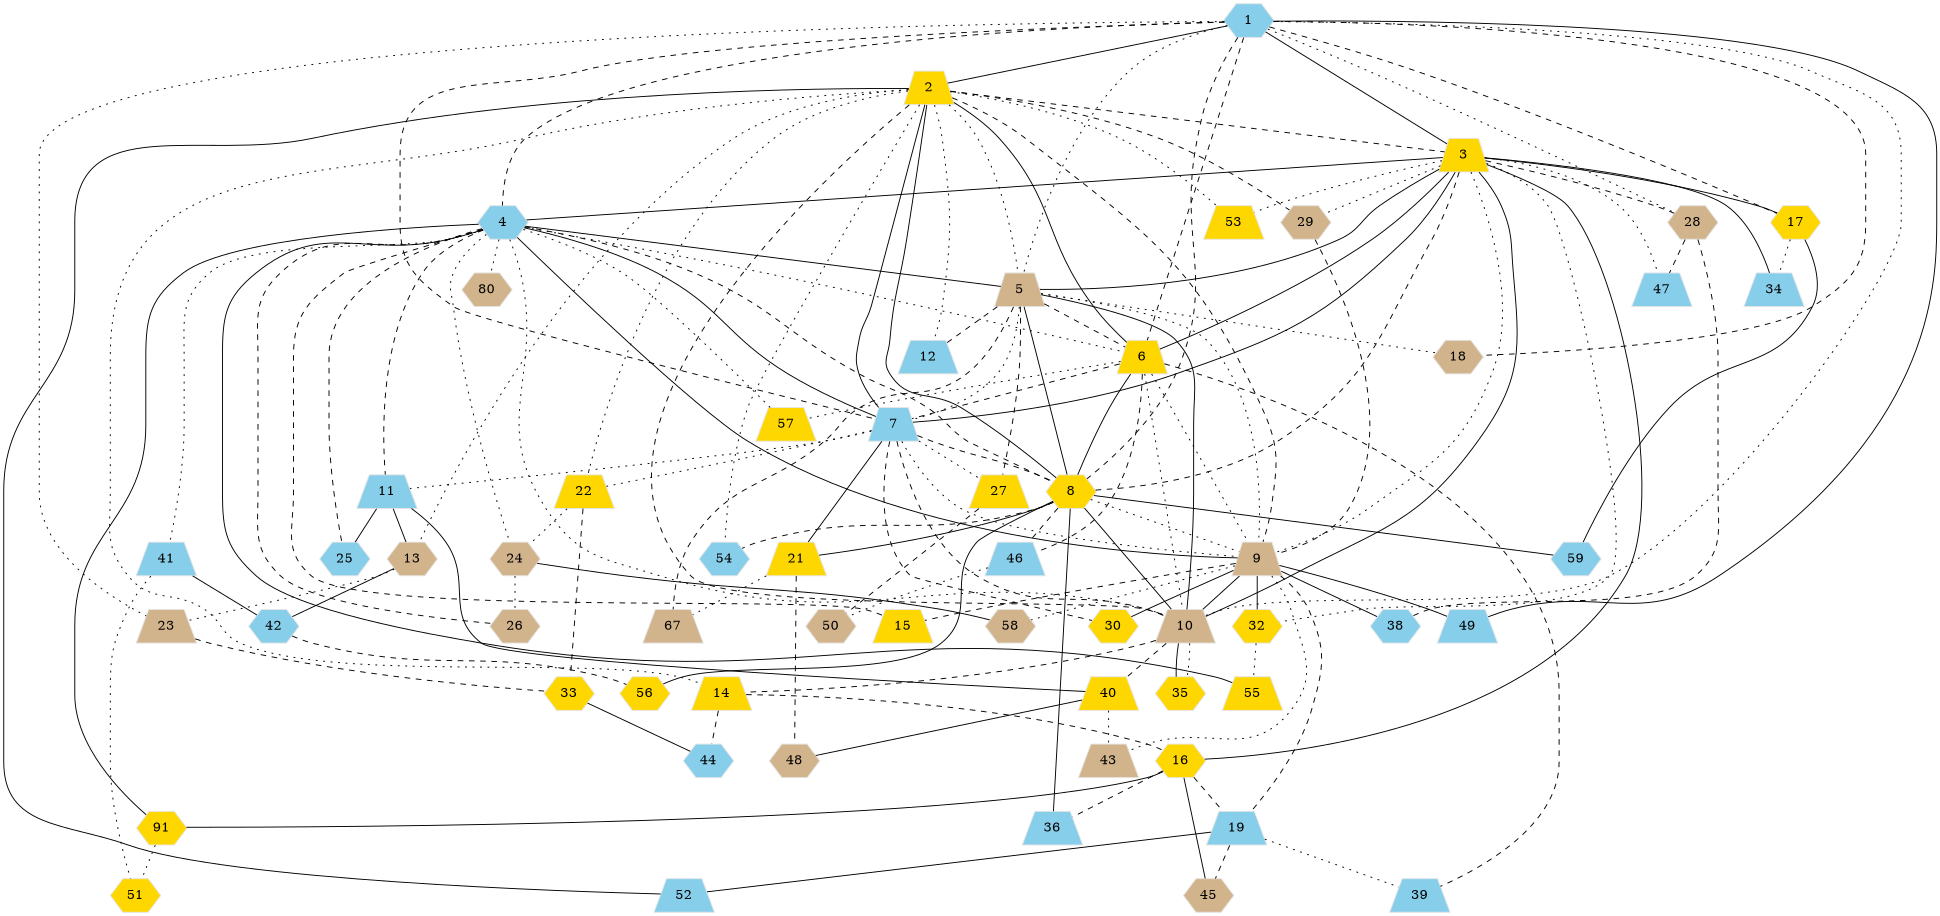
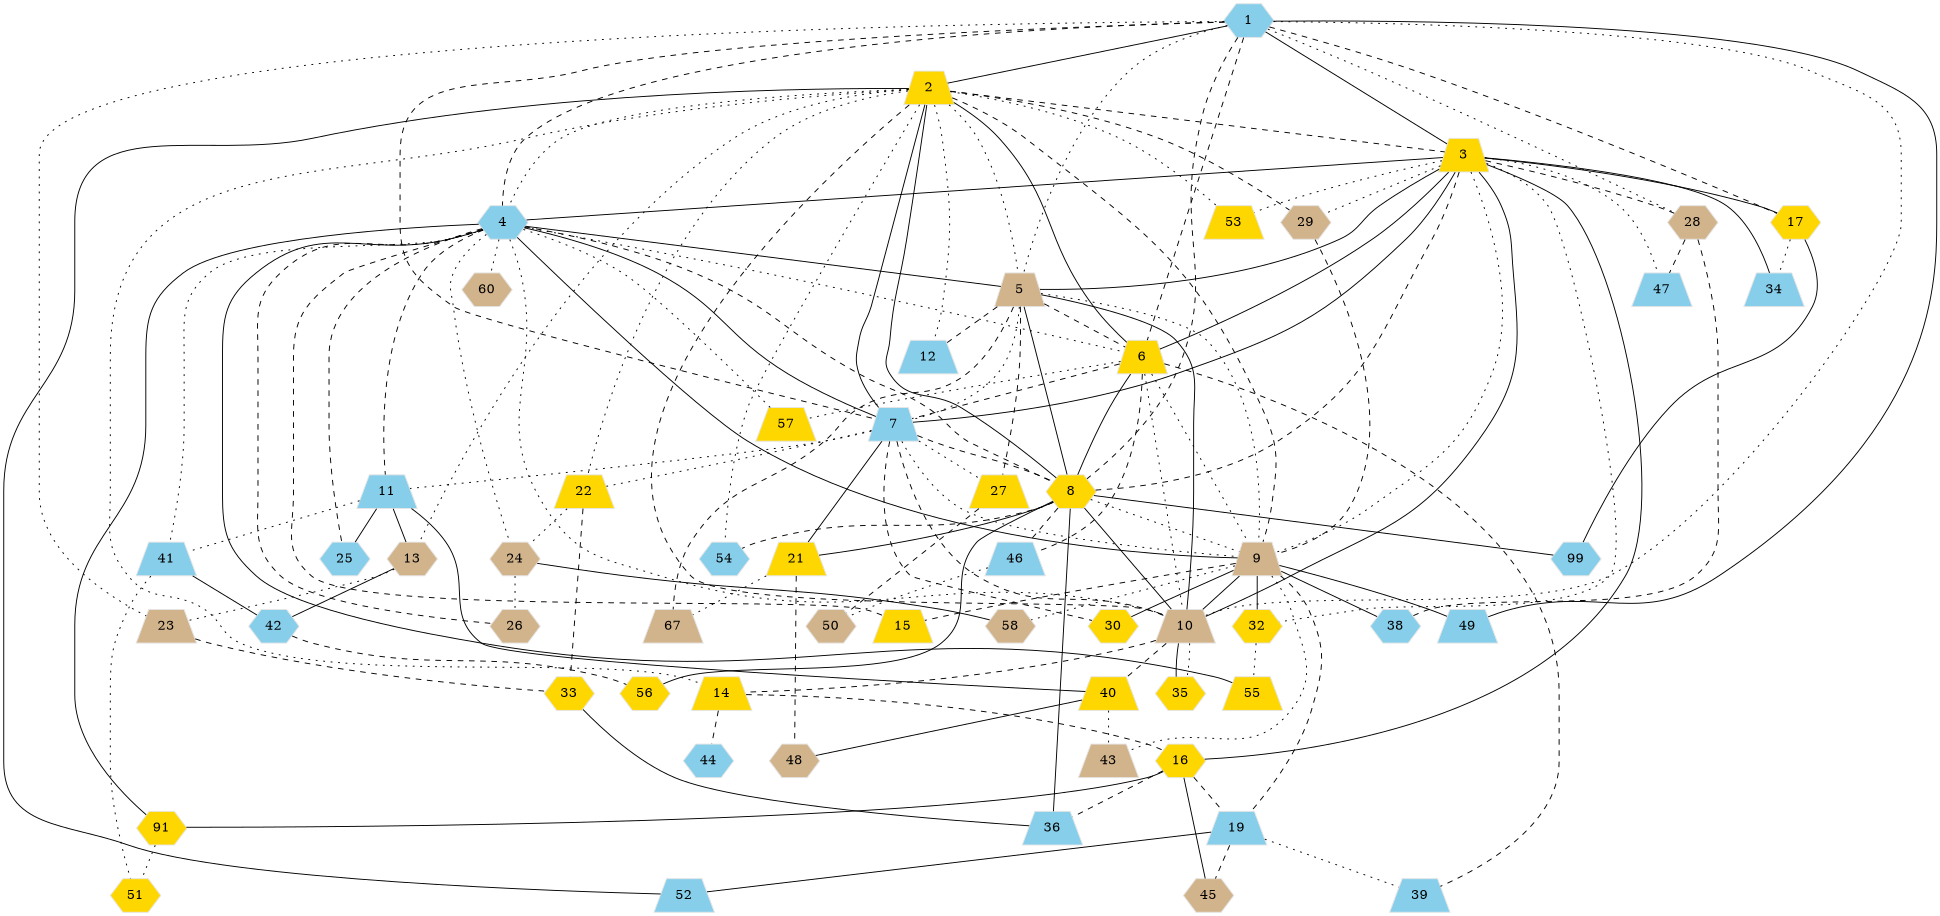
edge "2" -- "4": added
node "80": label "80" -> "60"
node "18": removed
edge "11" -- "41": added
node "59": label "59" -> "99"
edge "33" -- "44": now "33" -- "36"
